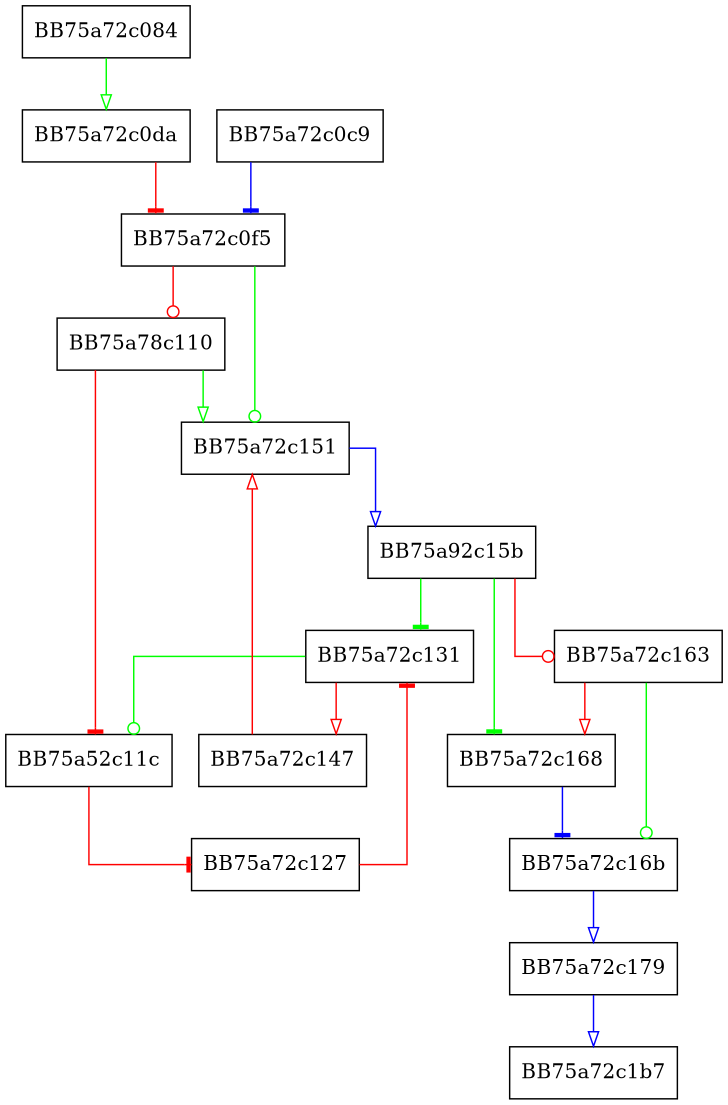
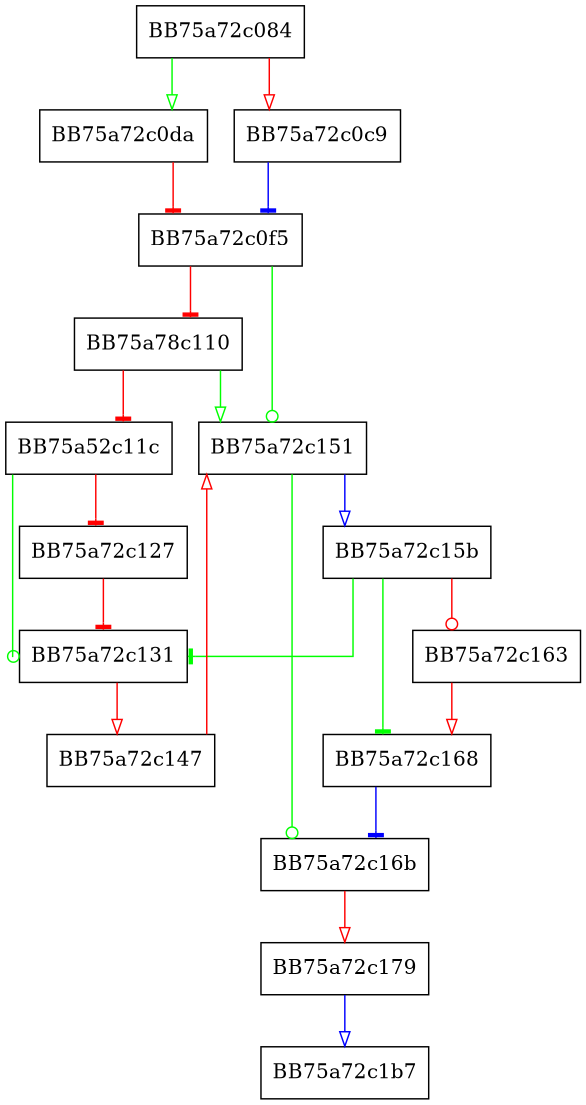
edge "BB75a72c084" -> "BB75a72c0c9": added
edge "BB75a72c0f5" -> "BB75a78c110": arrowhead odot -> tee
node "BB75a92c15b": label "BB75a92c15b" -> "BB75a72c15b"
edge "BB75a72c131" -> "BB75a52c11c": reversed
edge "BB75a72c163" -> "BB75a72c16b": now "BB75a72c151" -> "BB75a72c16b"
edge "BB75a72c16b" -> "BB75a72c179": color blue -> red
